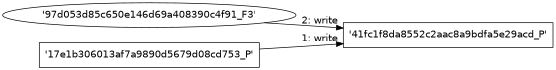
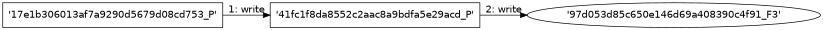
edge "'97d053d85c650e146d69a408390c4f91_F3'" -> "'41fc1f8da8552c2aac8a9bdfa5e29acd_P'": reversed
node "'17e1b306013af7a9890d5679d08cd753_P'": label "'17e1b306013af7a9890d5679d08cd753_P'" -> "'17e1b306013af7a9290d5679d08cd753_P'"
